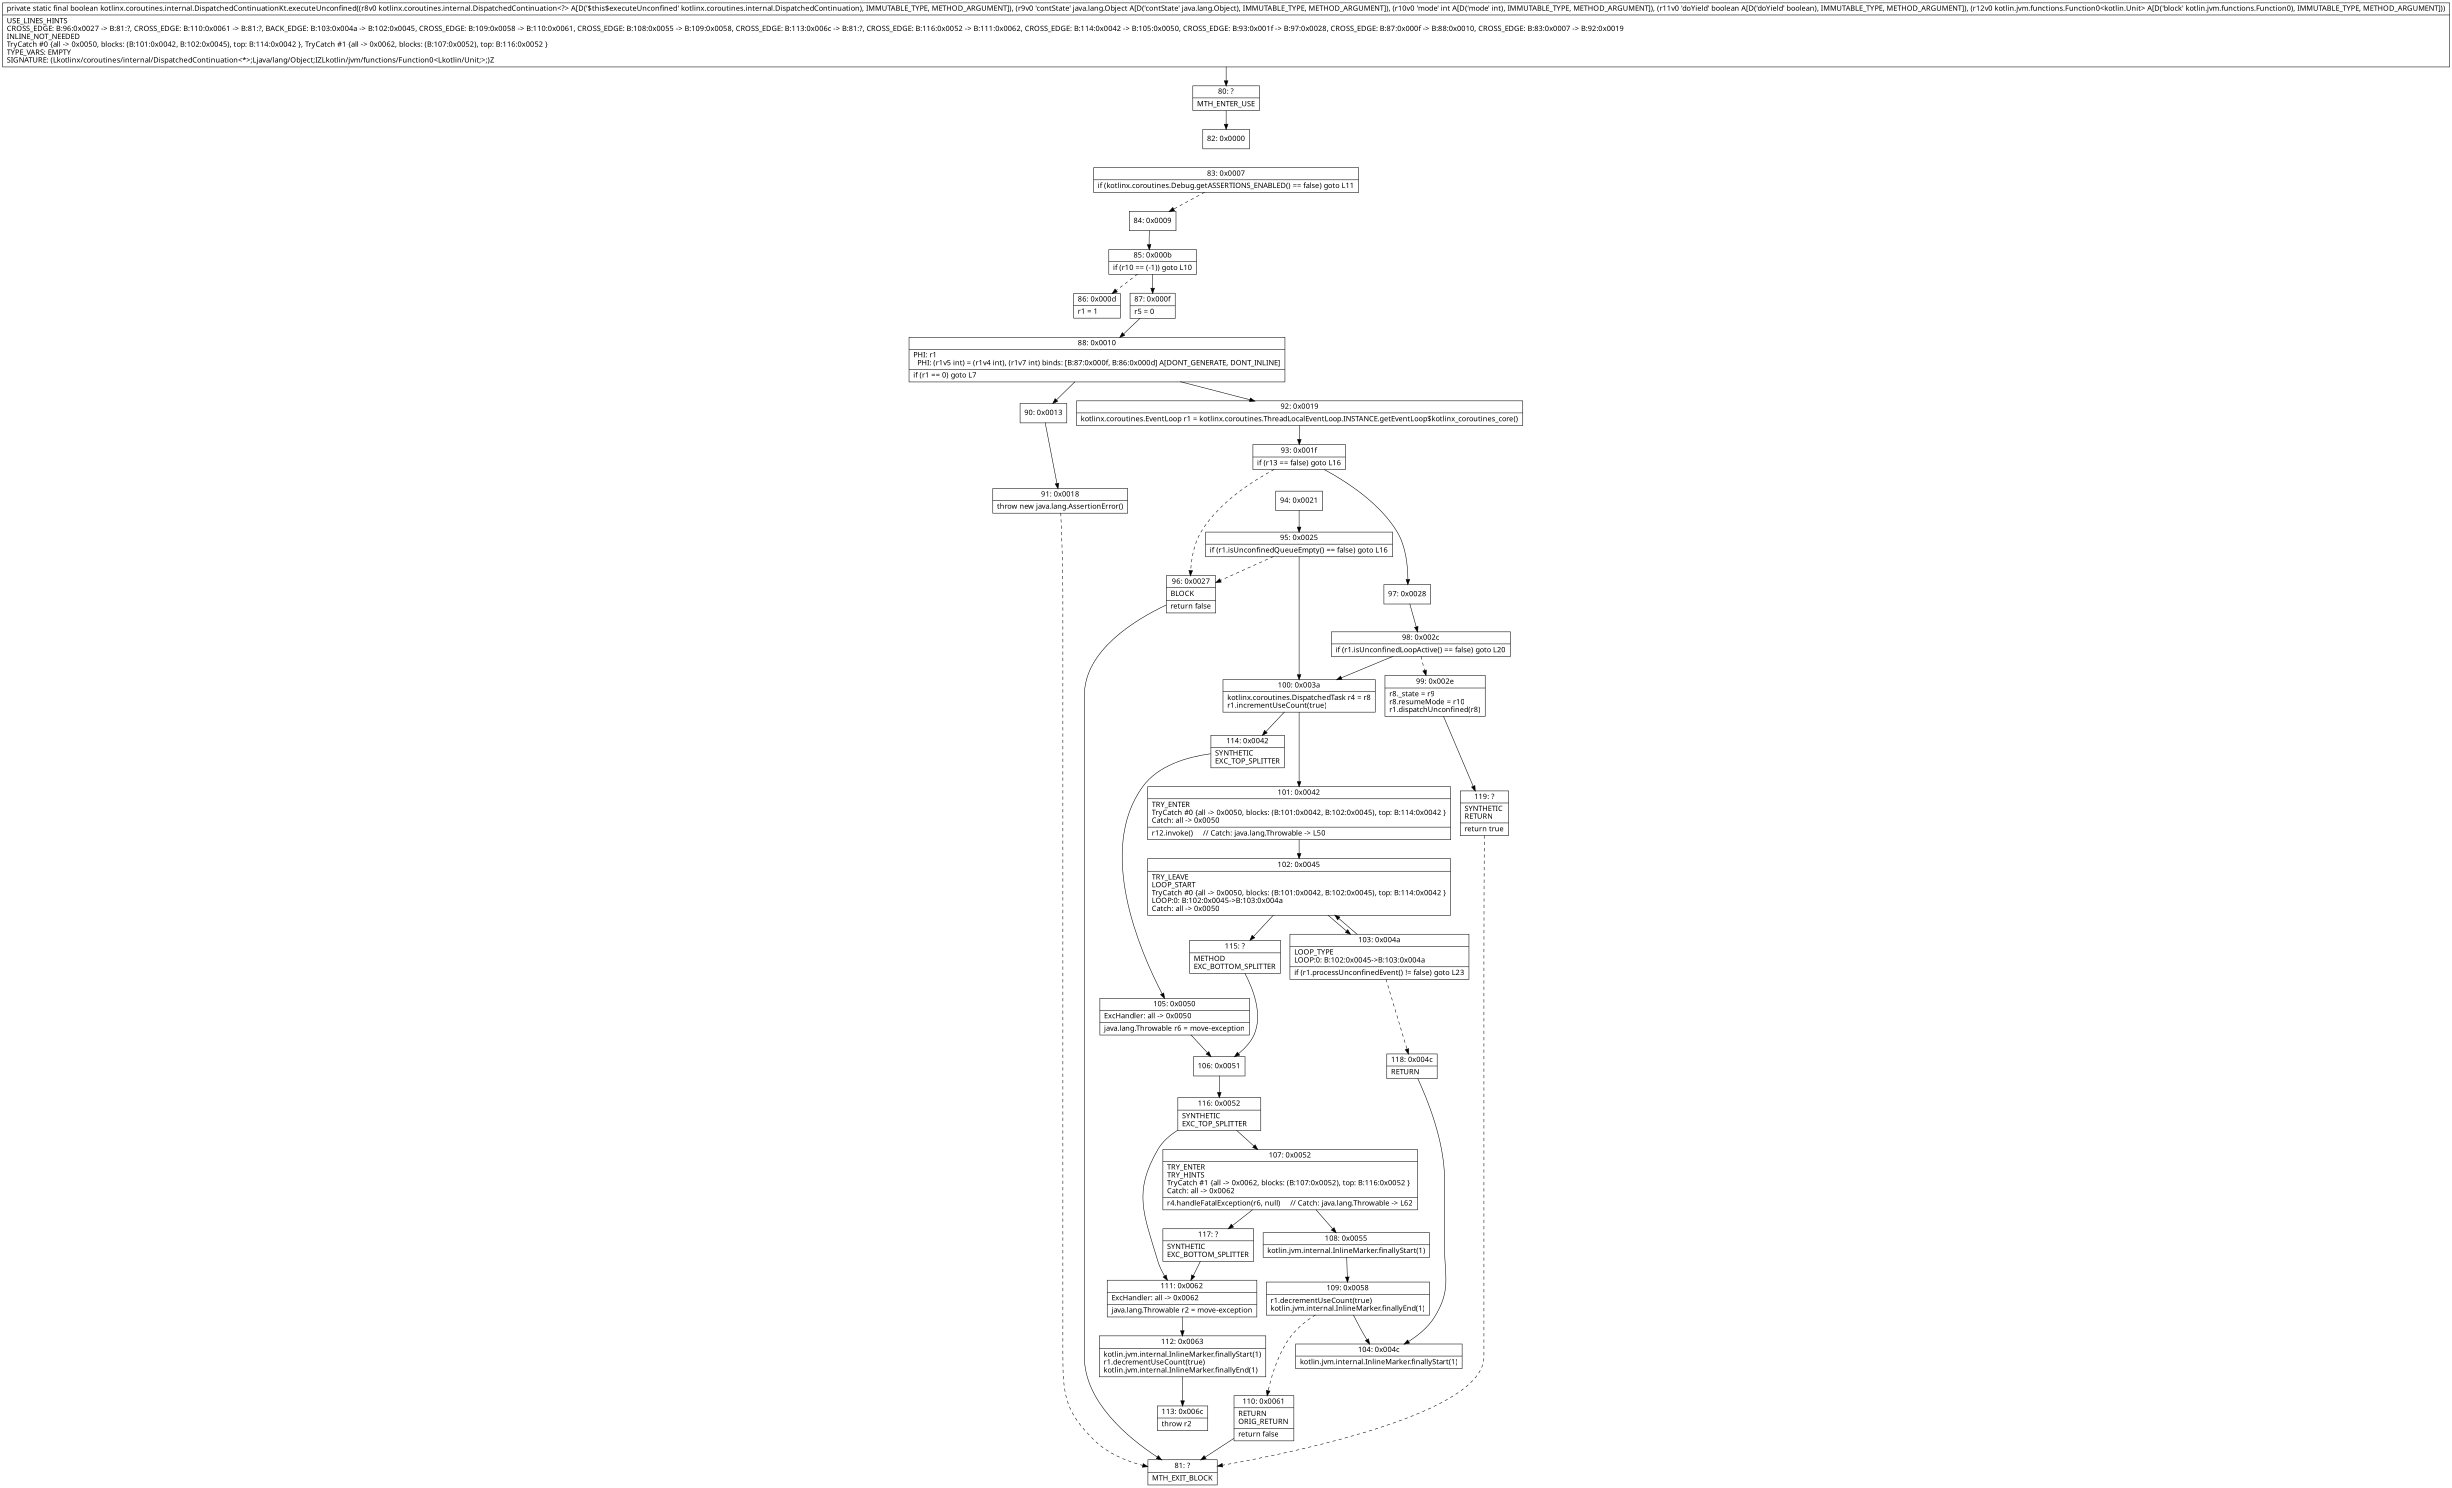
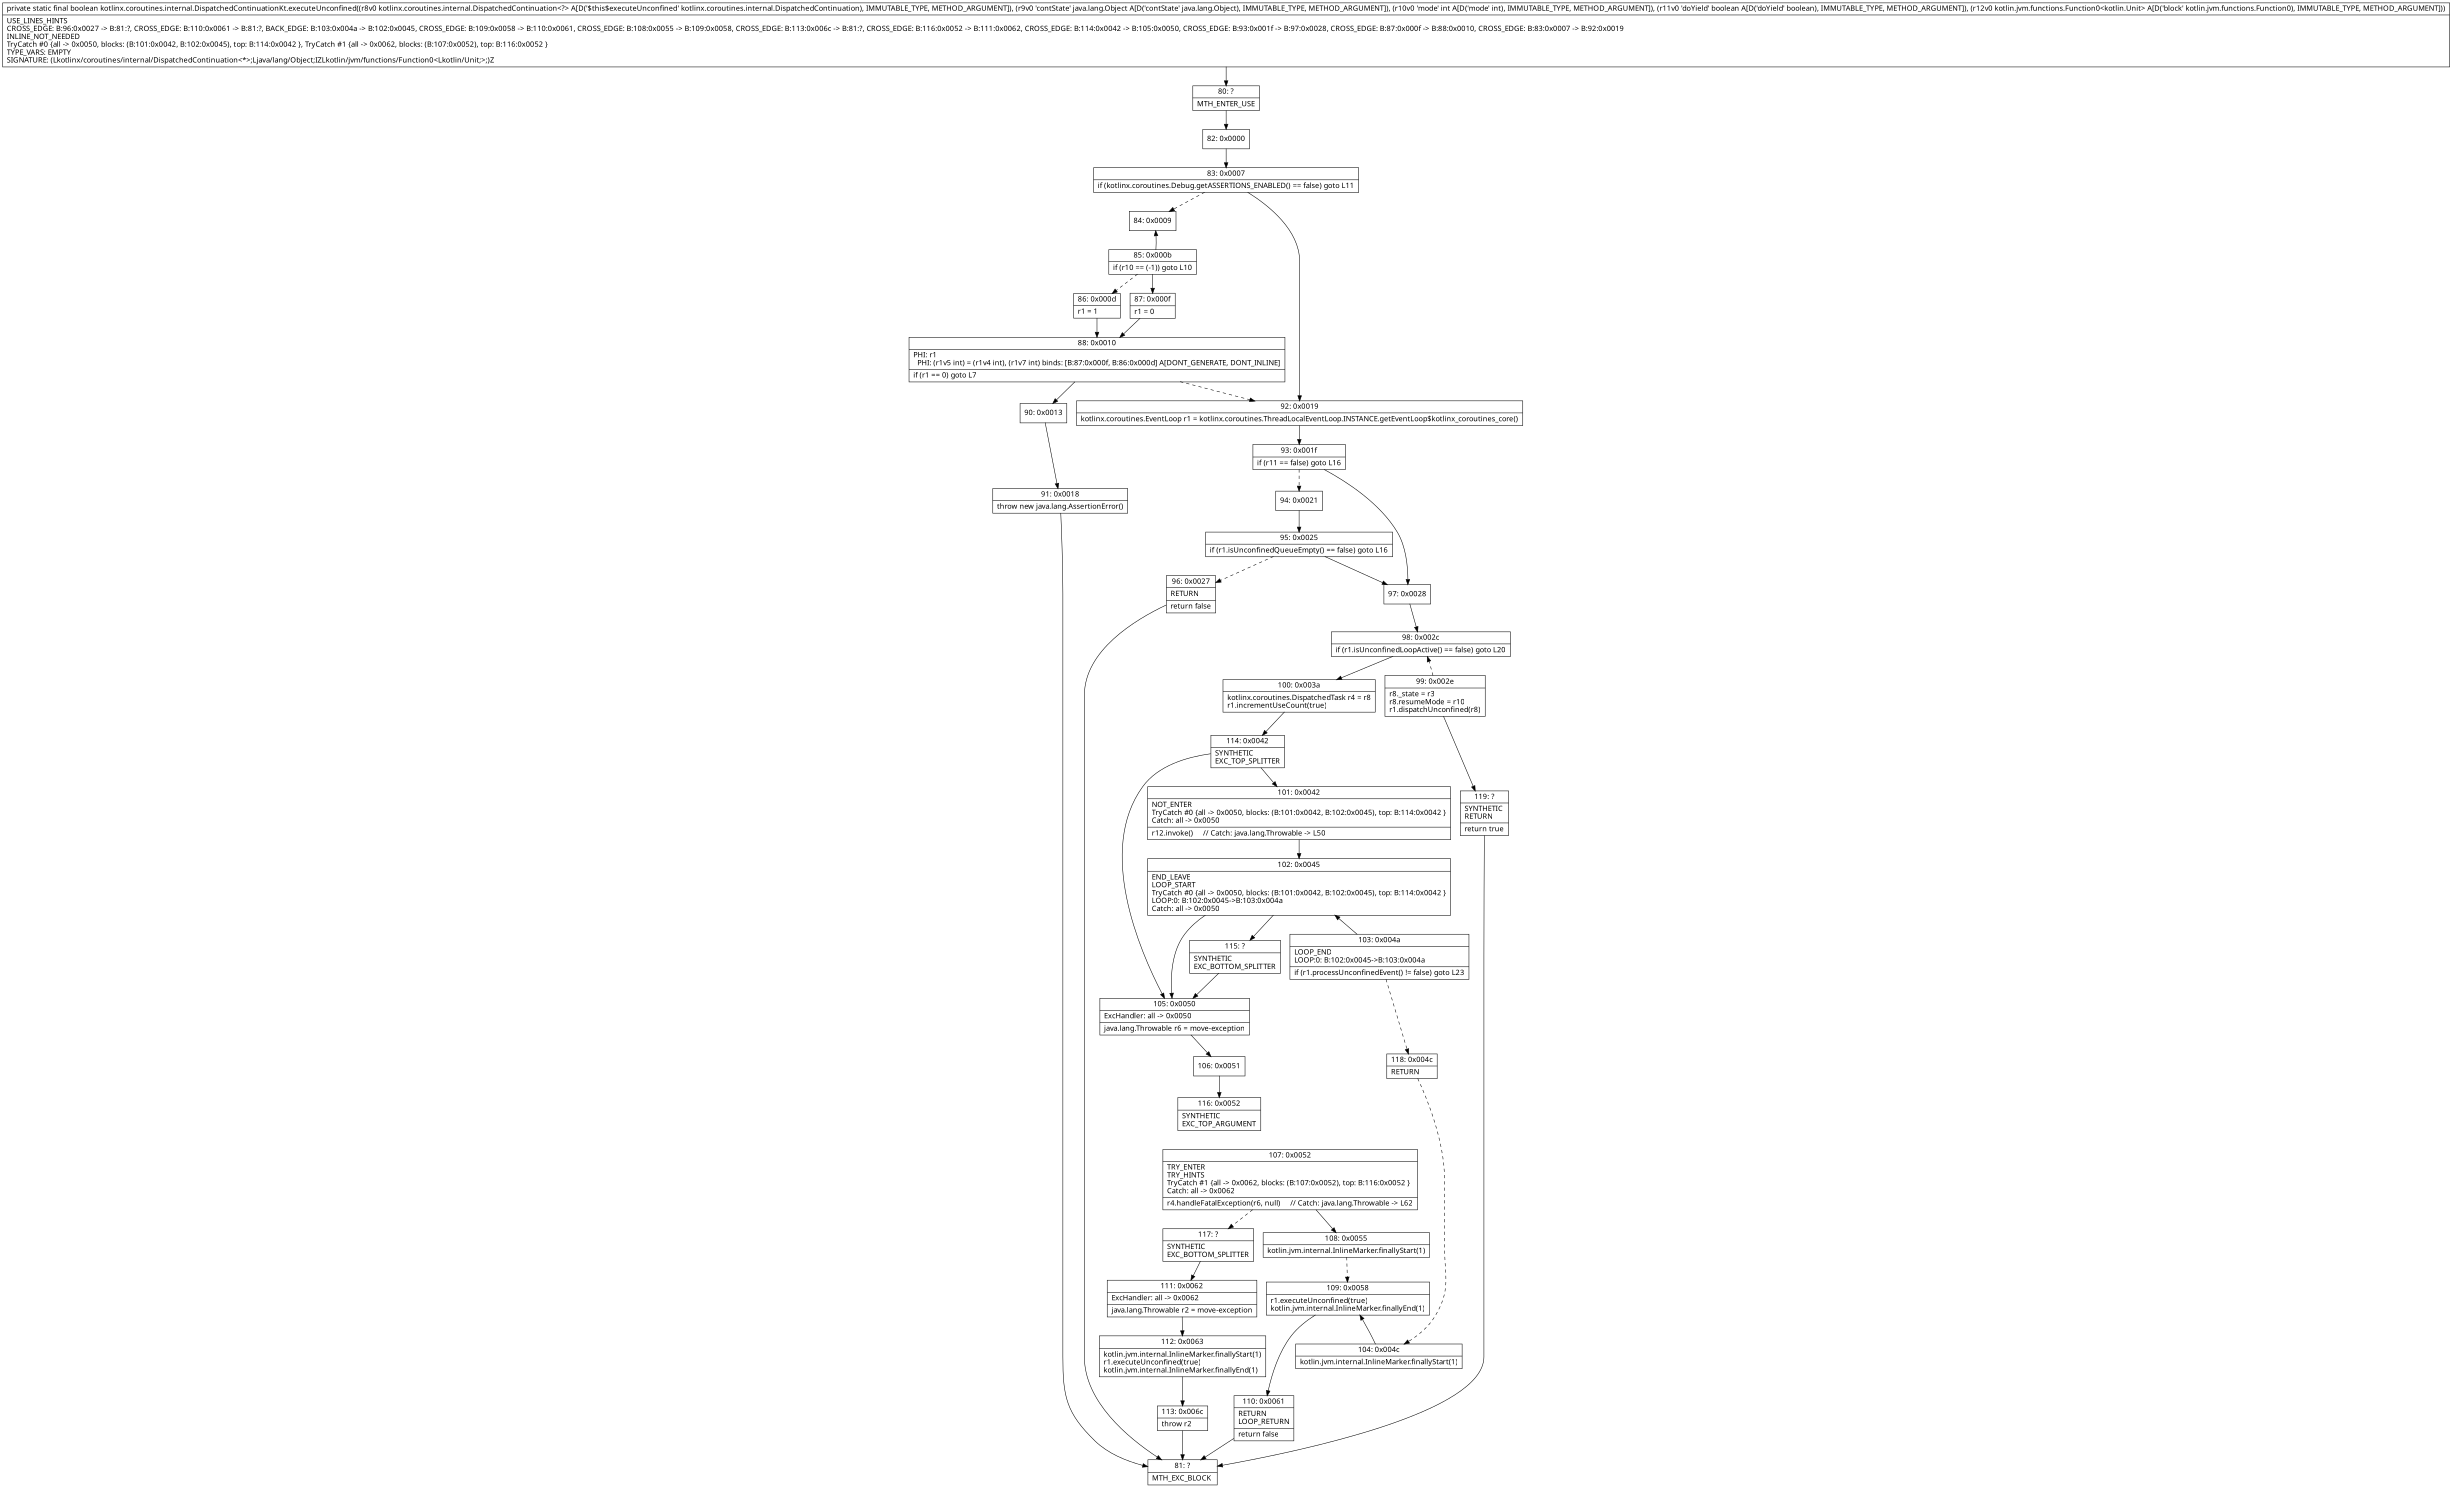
edge "82: 0x0000" -> "83: 0x0007": added
edge "84: 0x0009" -> "85: 0x000b": reversed
edge "83: 0x0007" -> "92: 0x0019": added
node "87: 0x000f": text "r5 = 0" -> "r1 = 0"
edge "86: 0x000d" -> "88: 0x0010": added
edge "88: 0x0010" -> "92: 0x0019": style solid -> dashed
node "93: 0x001f": text "if (r13 == false) goto L16" -> "if (r11 == false) goto L16"
edge "93: 0x001f" -> "96: 0x0027": now "93: 0x001f" -> "94: 0x0021"
node "96: 0x0027": text "BLOCK" -> "RETURN"
edge "95: 0x0025" -> "100: 0x003a": now "95: 0x0025" -> "97: 0x0028"
edge "98: 0x002c" -> "99: 0x002e": reversed
node "99: 0x002e": text "r8._state = r9" -> "r8._state = r3"
edge "100: 0x003a" -> "101: 0x0042": now "114: 0x0042" -> "101: 0x0042"
node "101: 0x0042": text "TRY_ENTER" -> "NOT_ENTER"
node "102: 0x0045": text "TRY_LEAVE" -> "END_LEAVE"
edge "102: 0x0045" -> "103: 0x004a": now "102: 0x0045" -> "105: 0x0050"
node "103: 0x004a": text "LOOP_TYPE" -> "LOOP_END"
node "115: ?": text "METHOD" -> "SYNTHETIC"
edge "91: 0x0018" -> "81: ?": style dashed -> solid
edge "115: ?" -> "106: 0x0051": now "115: ?" -> "105: 0x0050"
node "116: 0x0052": text "EXC_TOP_SPLITTER" -> "EXC_TOP_ARGUMENT"
edge "116: 0x0052" -> "107: 0x0052": removed
edge "116: 0x0052" -> "111: 0x0062": removed
edge "118: 0x004c" -> "104: 0x004c": style solid -> dashed
edge "107: 0x0052" -> "117: ?": style solid -> dashed
edge "119: ?" -> "81: ?": style dashed -> solid
edge "108: 0x0055" -> "109: 0x0058": style solid -> dashed
node "109: 0x0058": text "r1.decrementUseCount(true)" -> "r1.executeUnconfined(true)"
edge "109: 0x0058" -> "104: 0x004c": reversed
edge "109: 0x0058" -> "110: 0x0061": style dashed -> solid
node "112: 0x0063": text "r1.decrementUseCount(true)" -> "r1.executeUnconfined(true)"
node "110: 0x0061": text "ORIG_RETURN" -> "LOOP_RETURN"
edge "113: 0x006c" -> "81: ?": added
node "81: ?": text "MTH_EXIT_BLOCK" -> "MTH_EXC_BLOCK"
